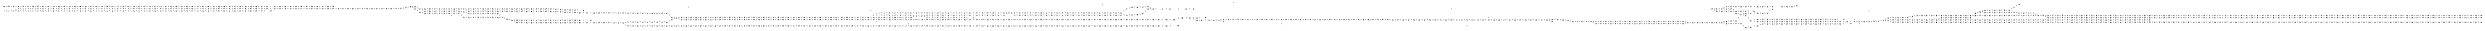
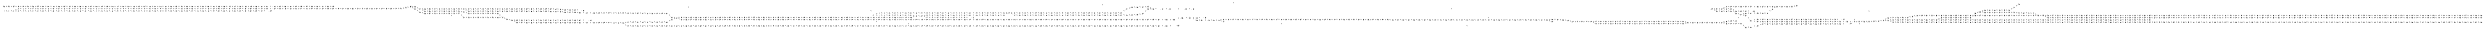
node "S323": added
